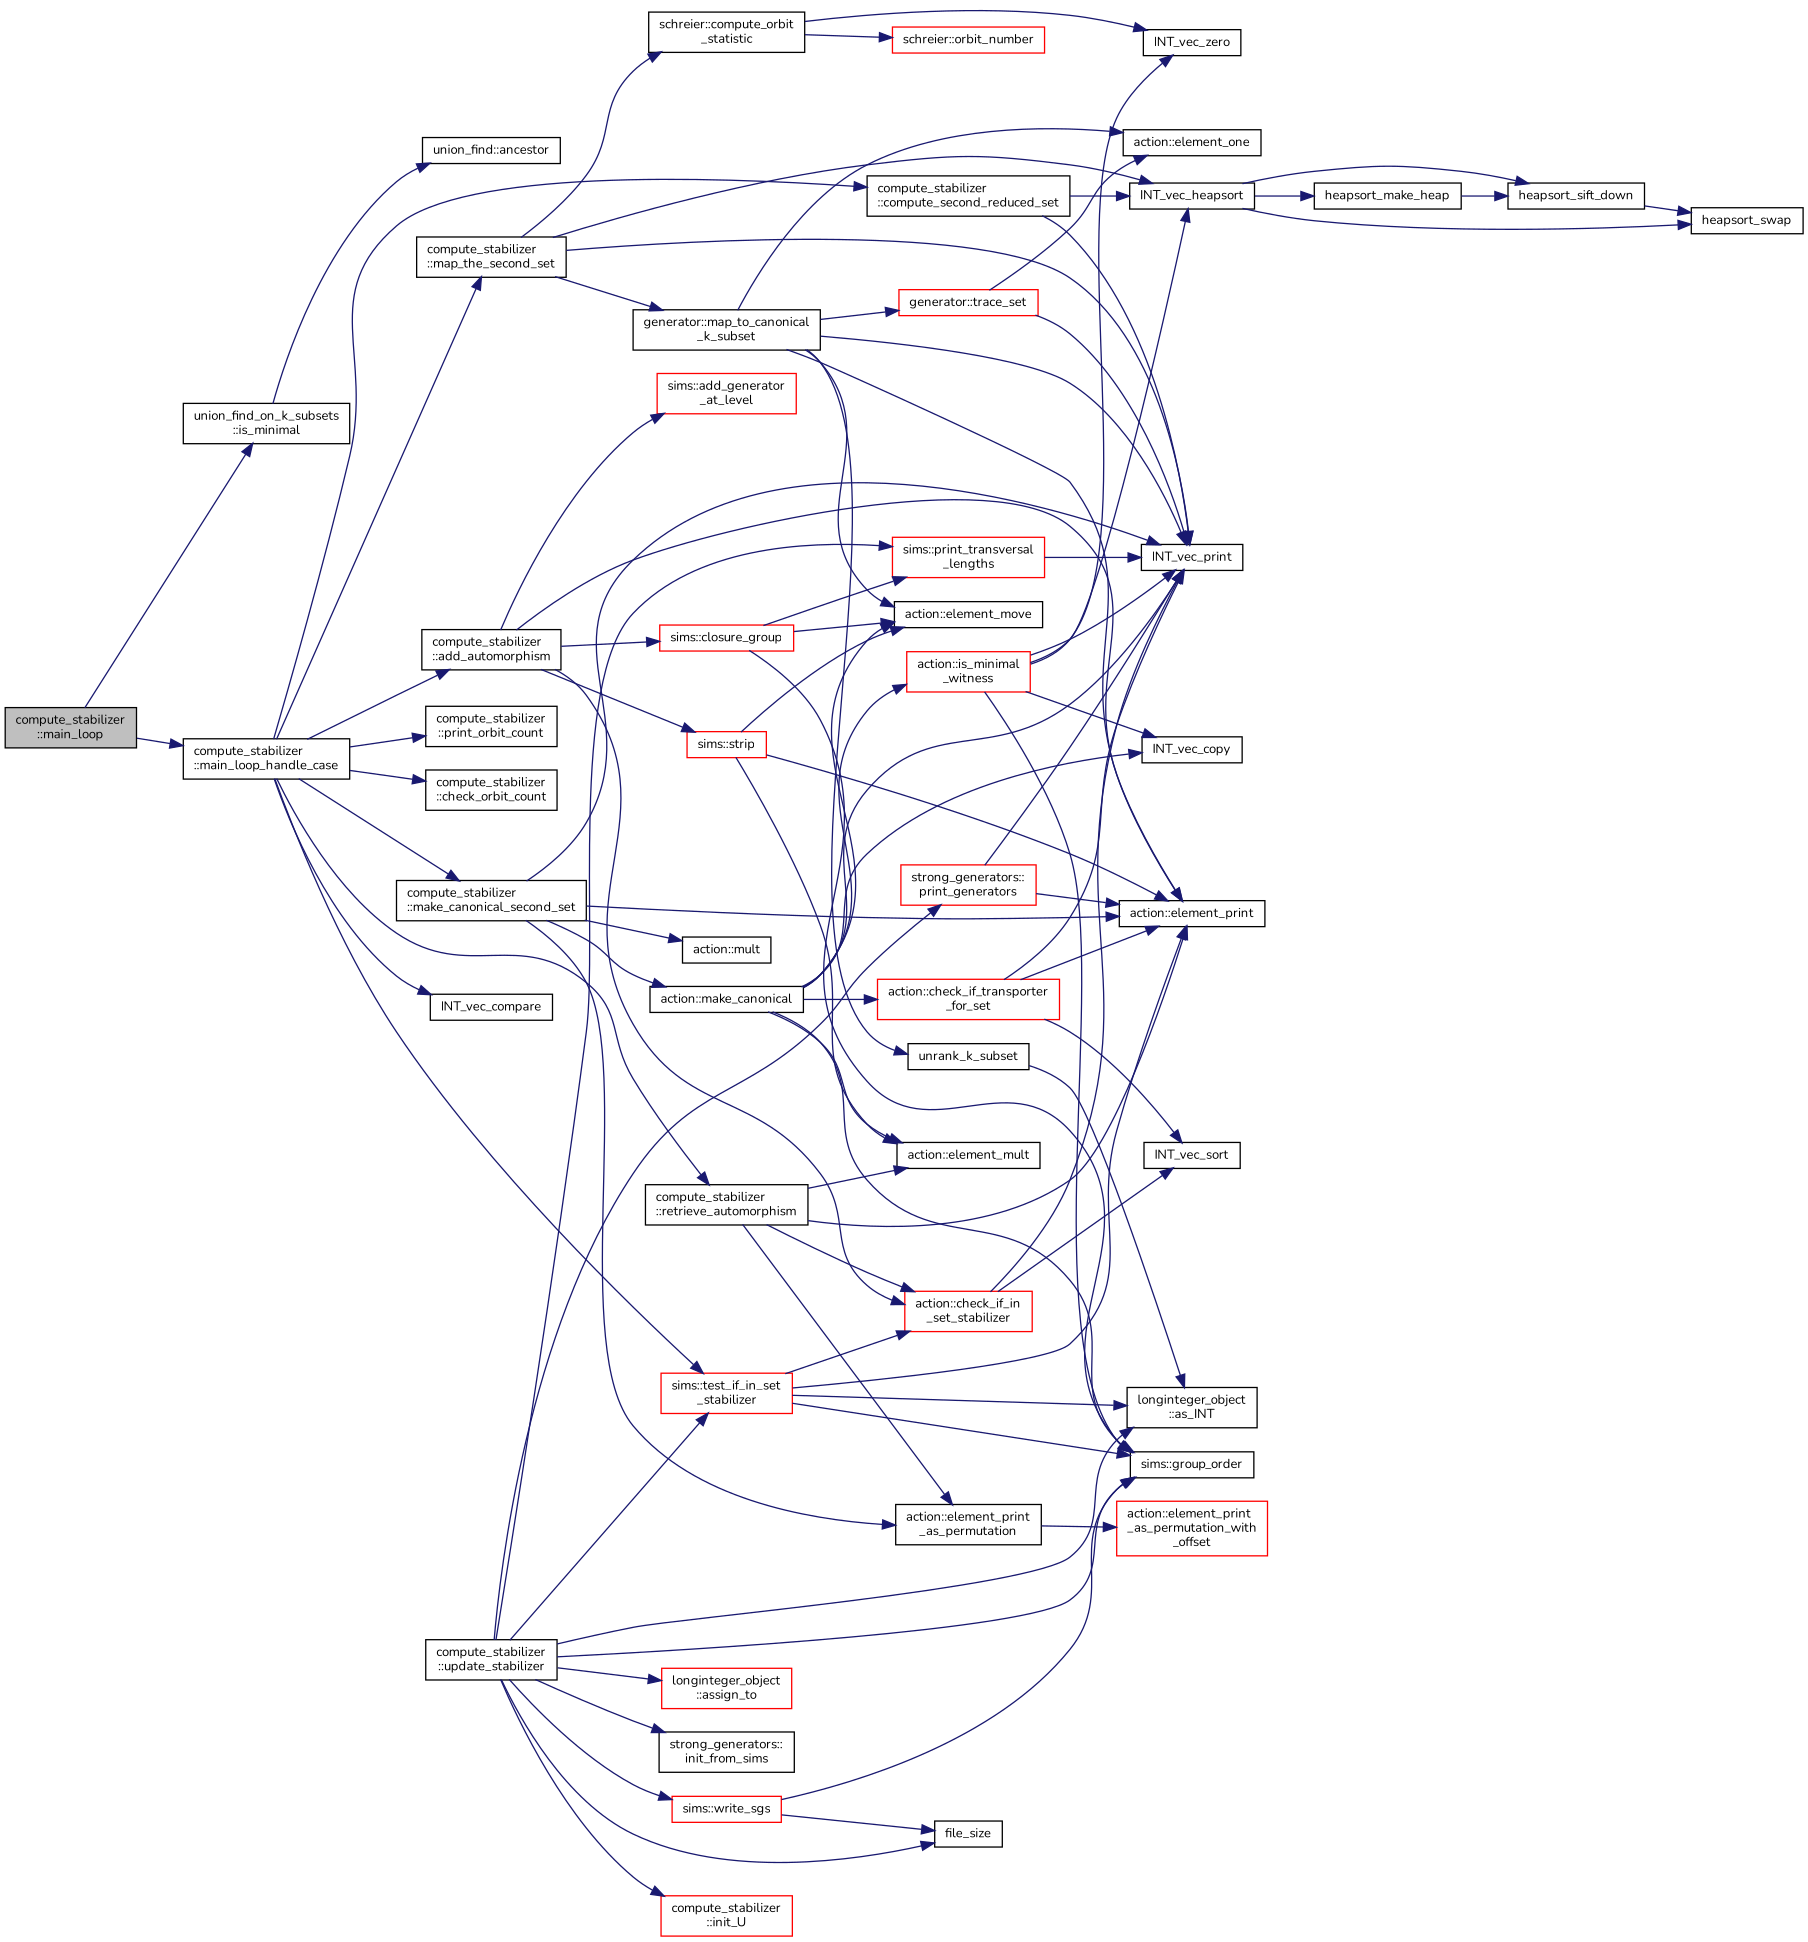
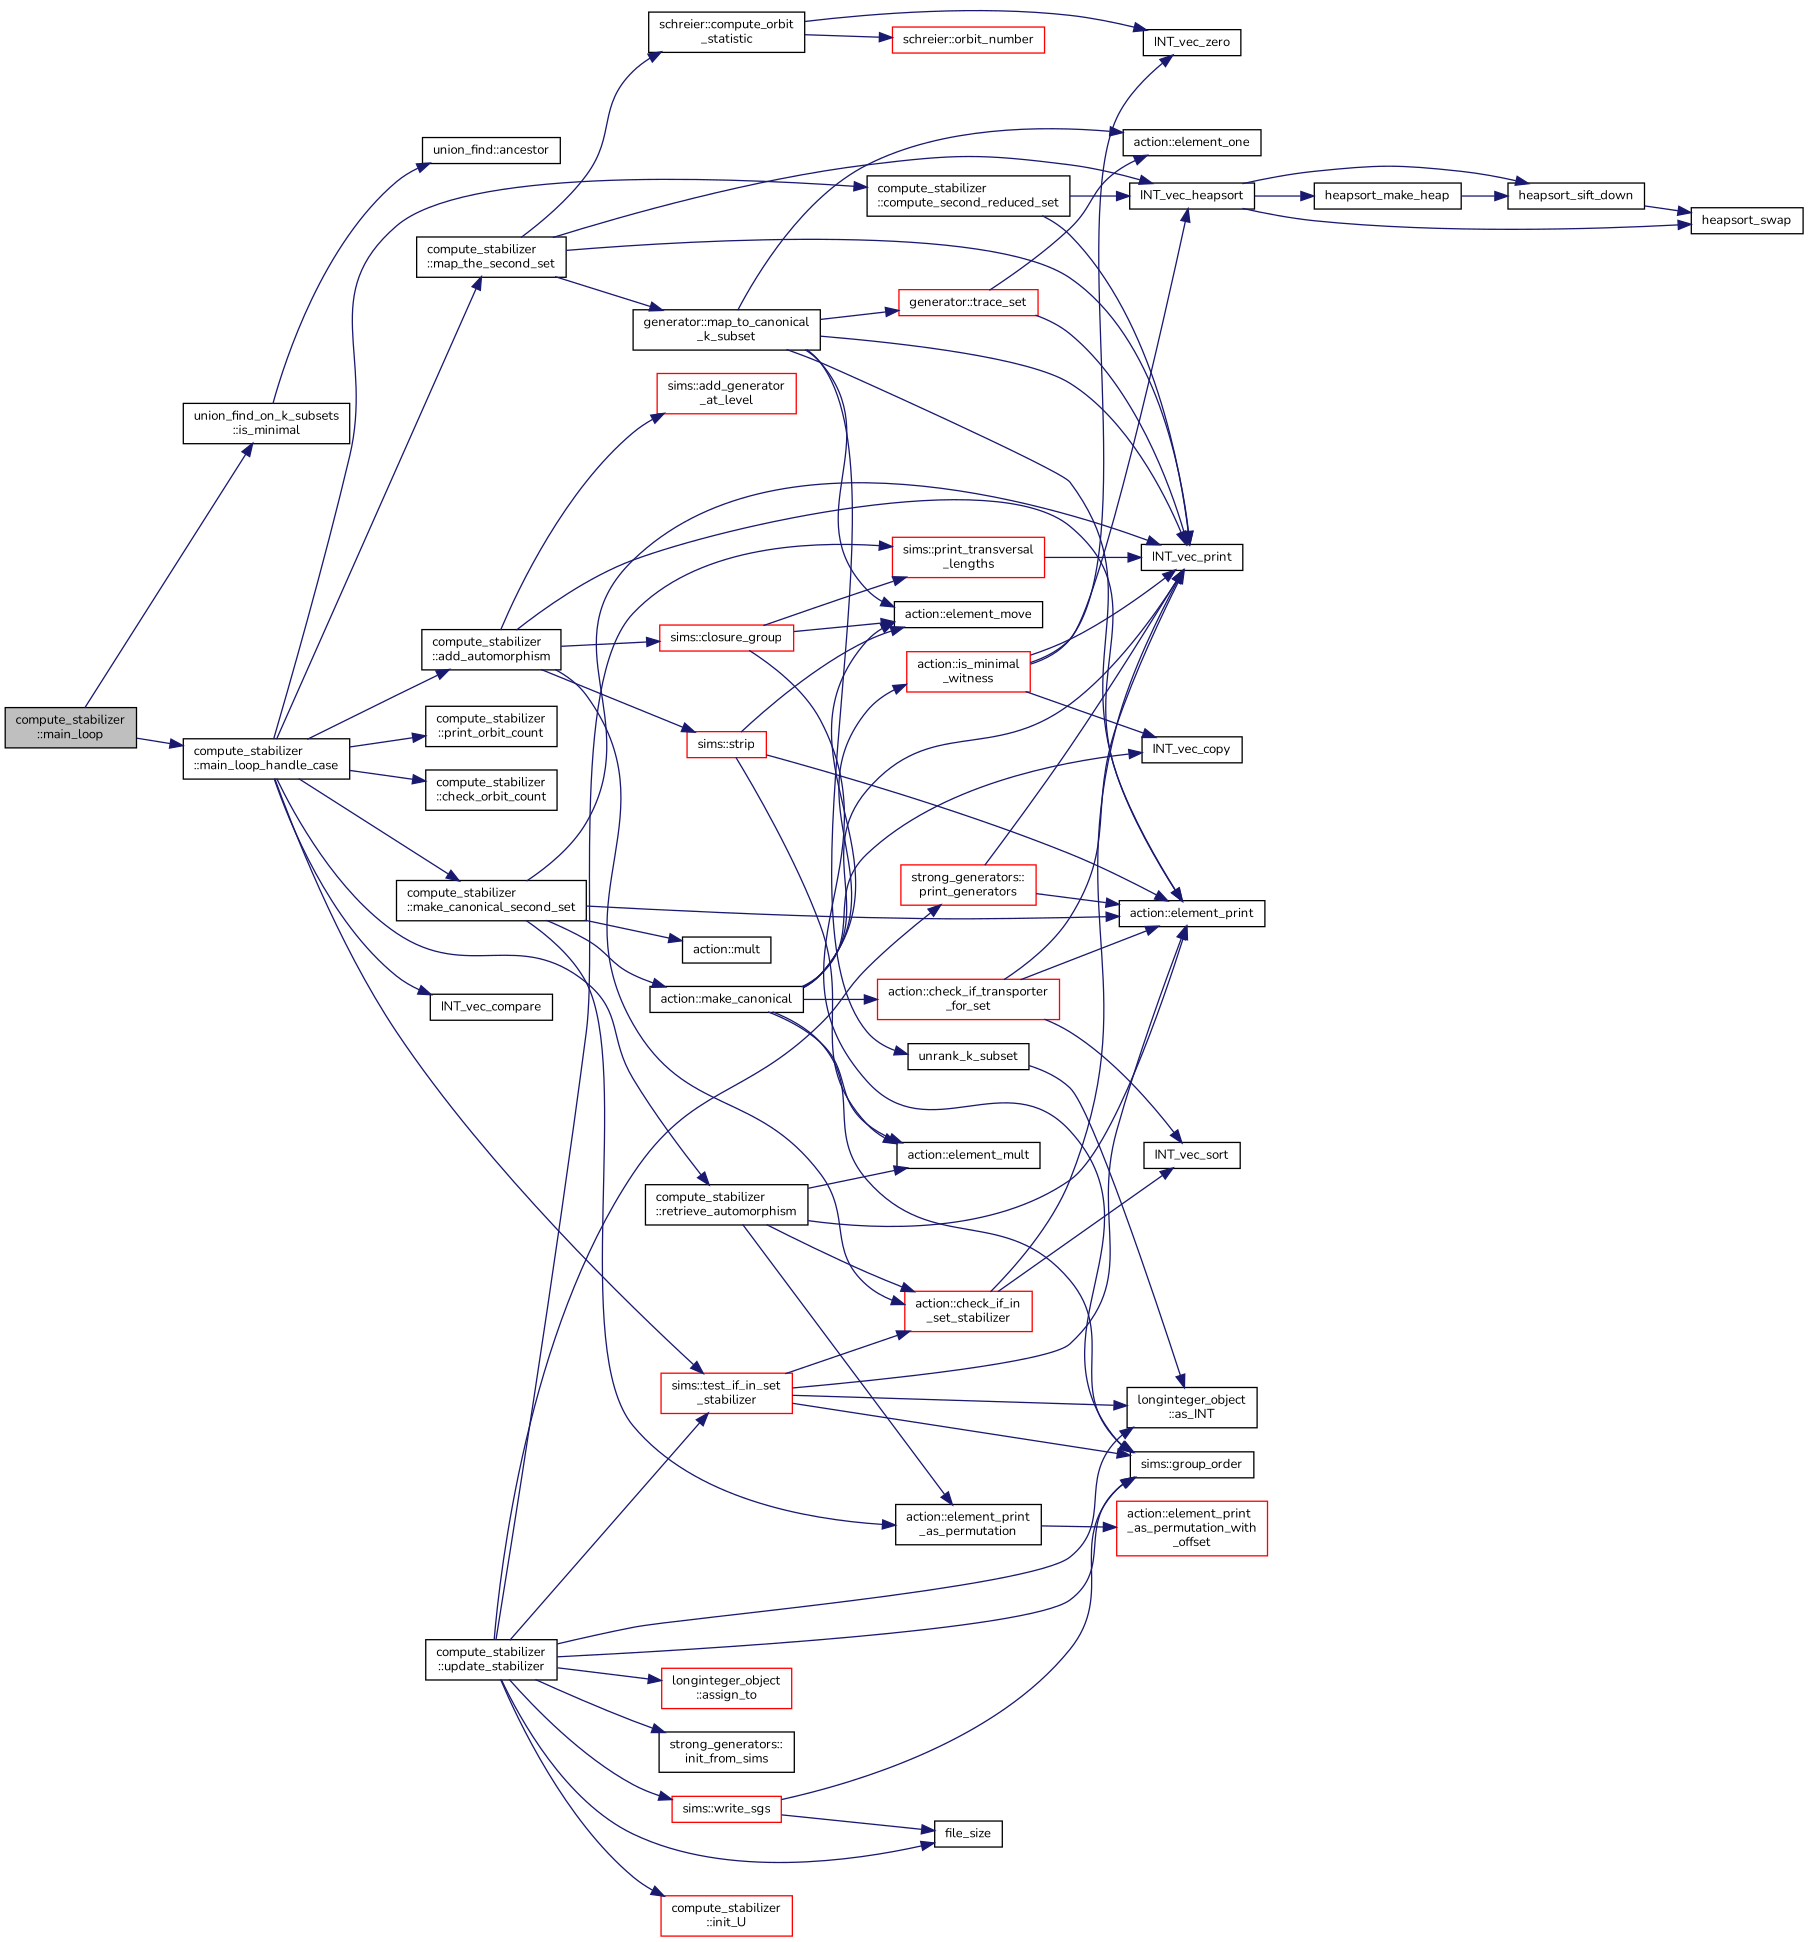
edge "action::is_minimal _witness" -> "sims::group_order": removed
